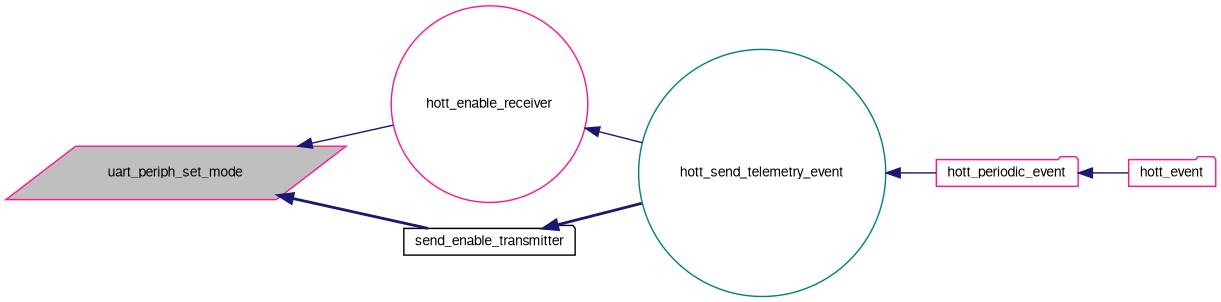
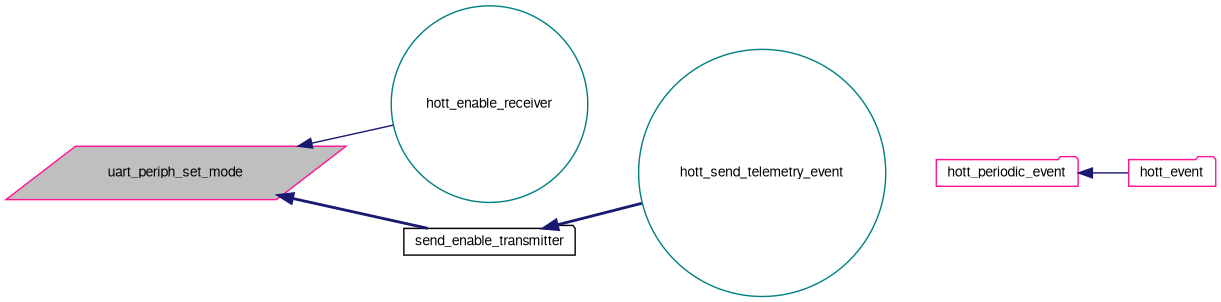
node "hott_enable_receiver": color deeppink -> teal
edge "hott_send_telemetry_event" -> "hott_enable_receiver": removed
edge "hott_periodic_event" -> "hott_send_telemetry_event": removed
